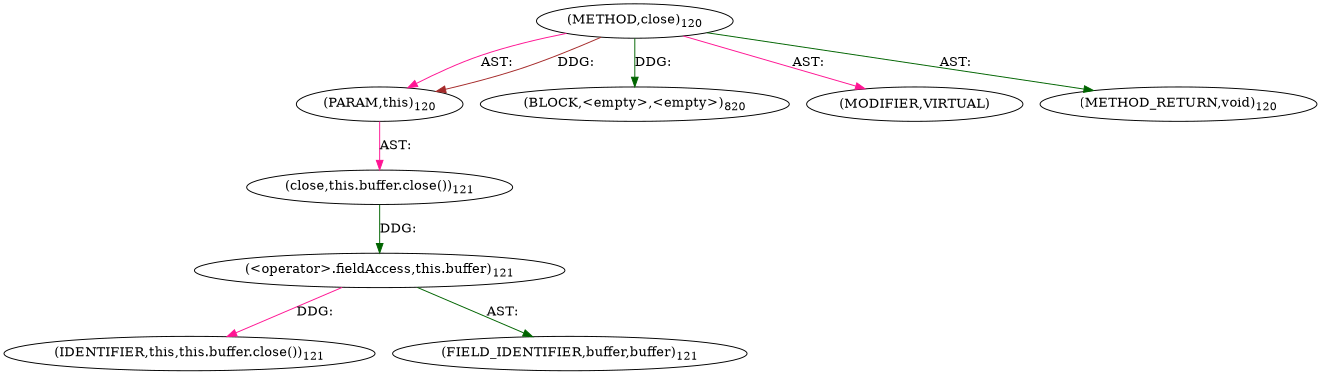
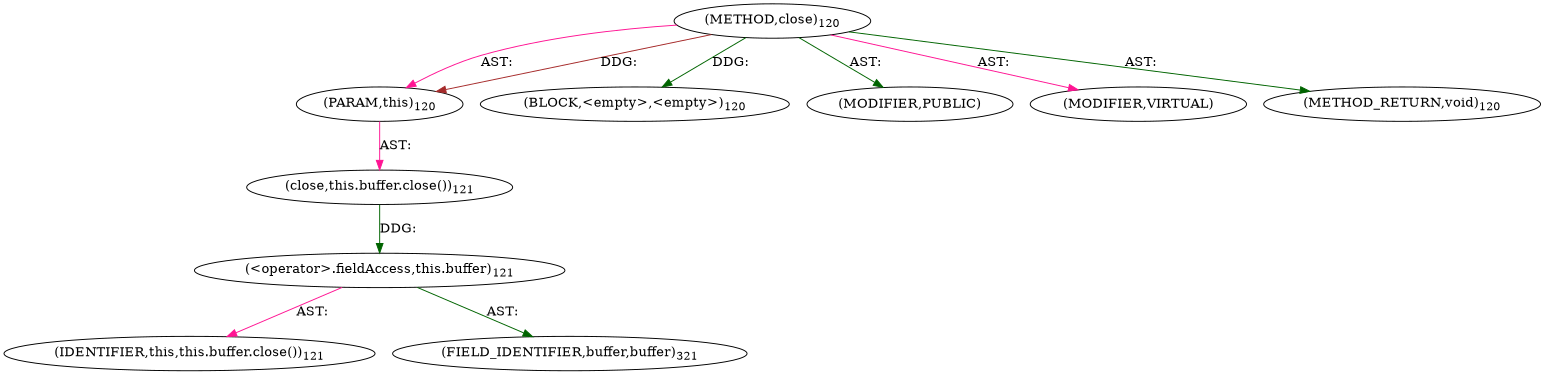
node "(BLOCK,<empty>,<empty>)": text "820" -> "120"
node "(MODIFIER,PUBLIC)": added
edge "(<operator>.fieldAccess,this.buffer)" -> "(IDENTIFIER,this,this.buffer.close())": label "DDG: " -> "AST: "
node "(FIELD_IDENTIFIER,buffer,buffer)": text "121" -> "321"
